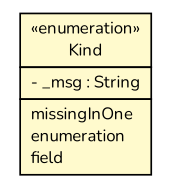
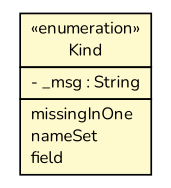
node "Kind": text "enumeration" -> "nameSet"
